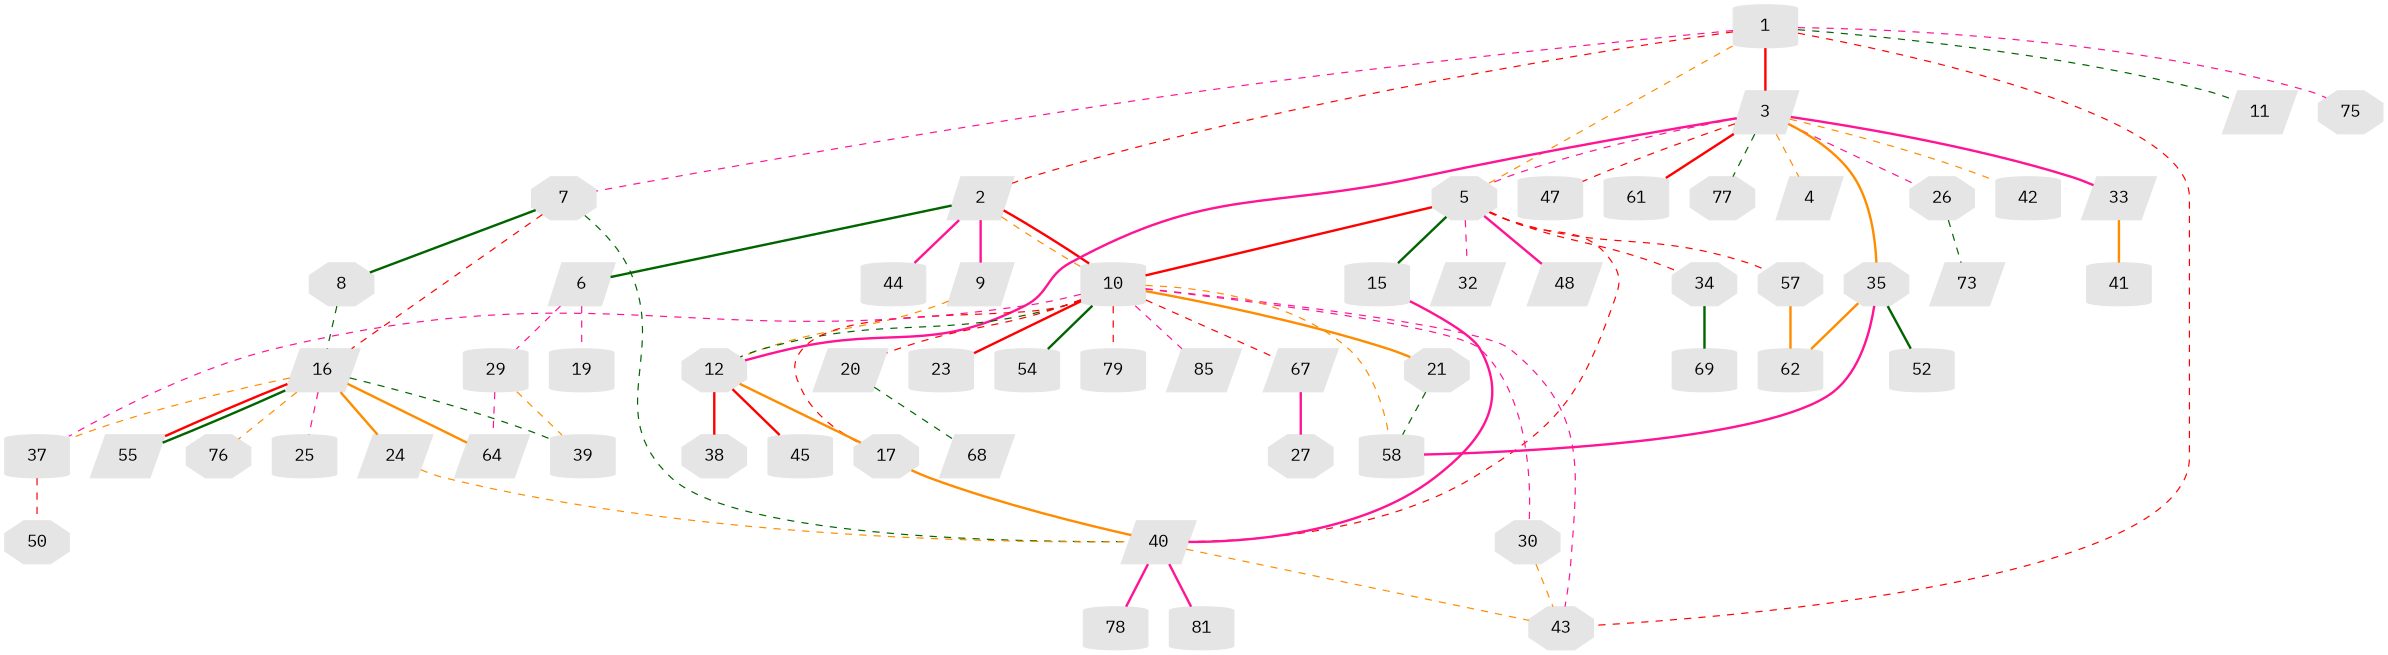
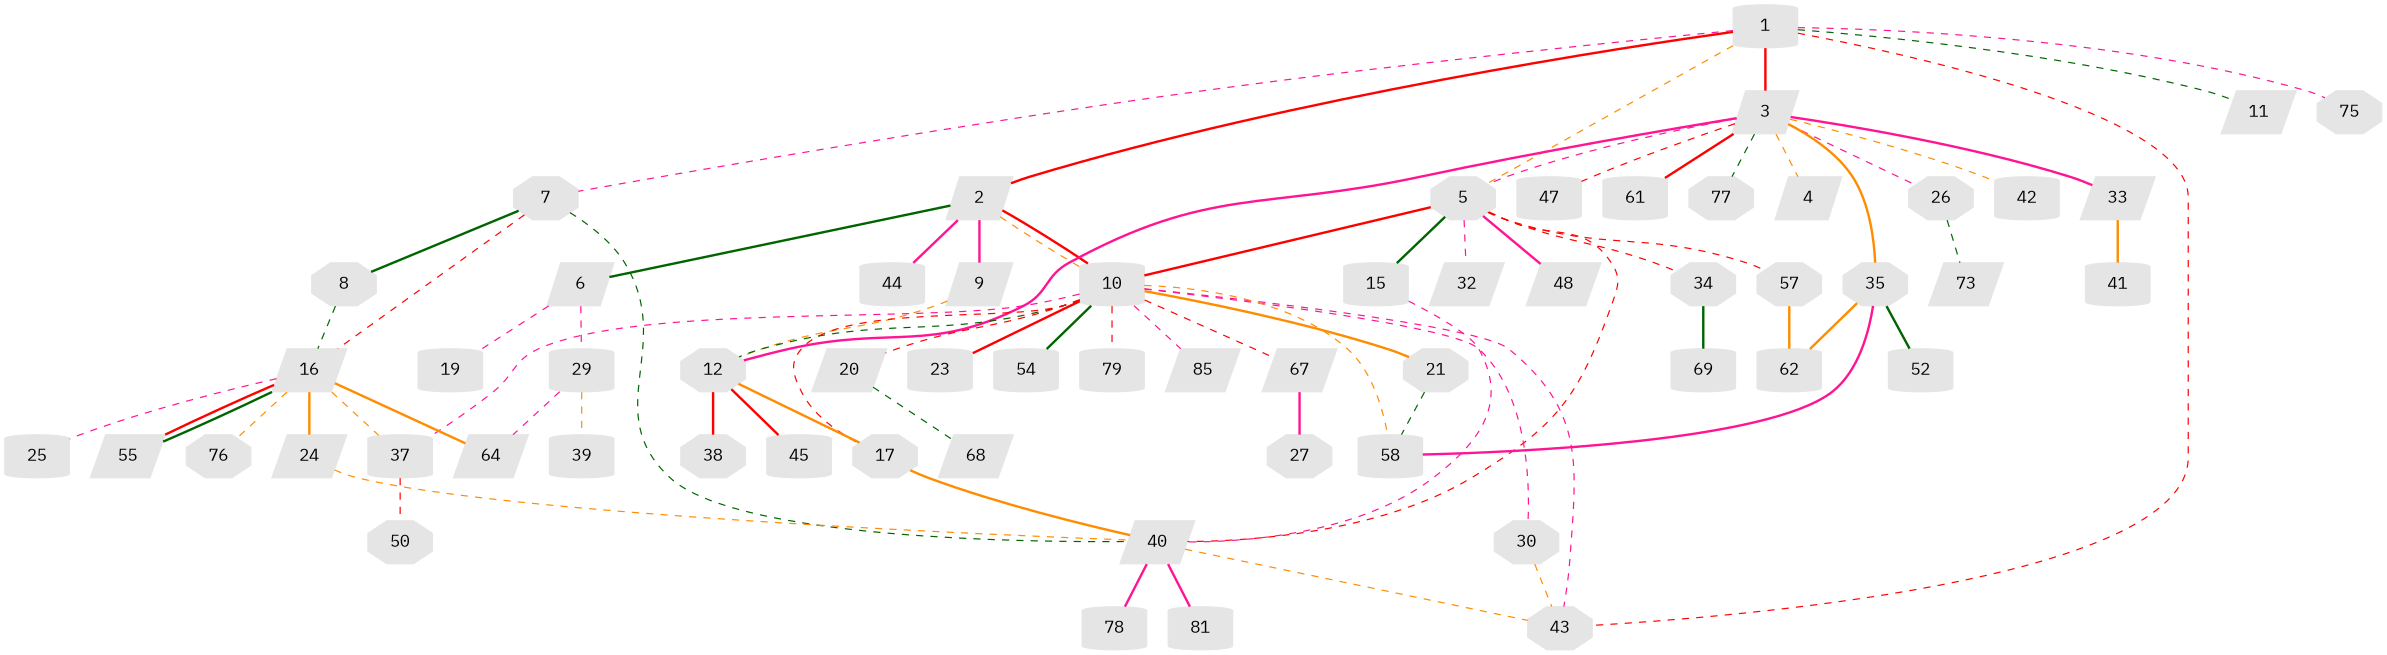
edge "1" -- "2": style dashed -> bold
edge "16" -- "39": removed
edge "15" -- "40": style bold -> dashed
